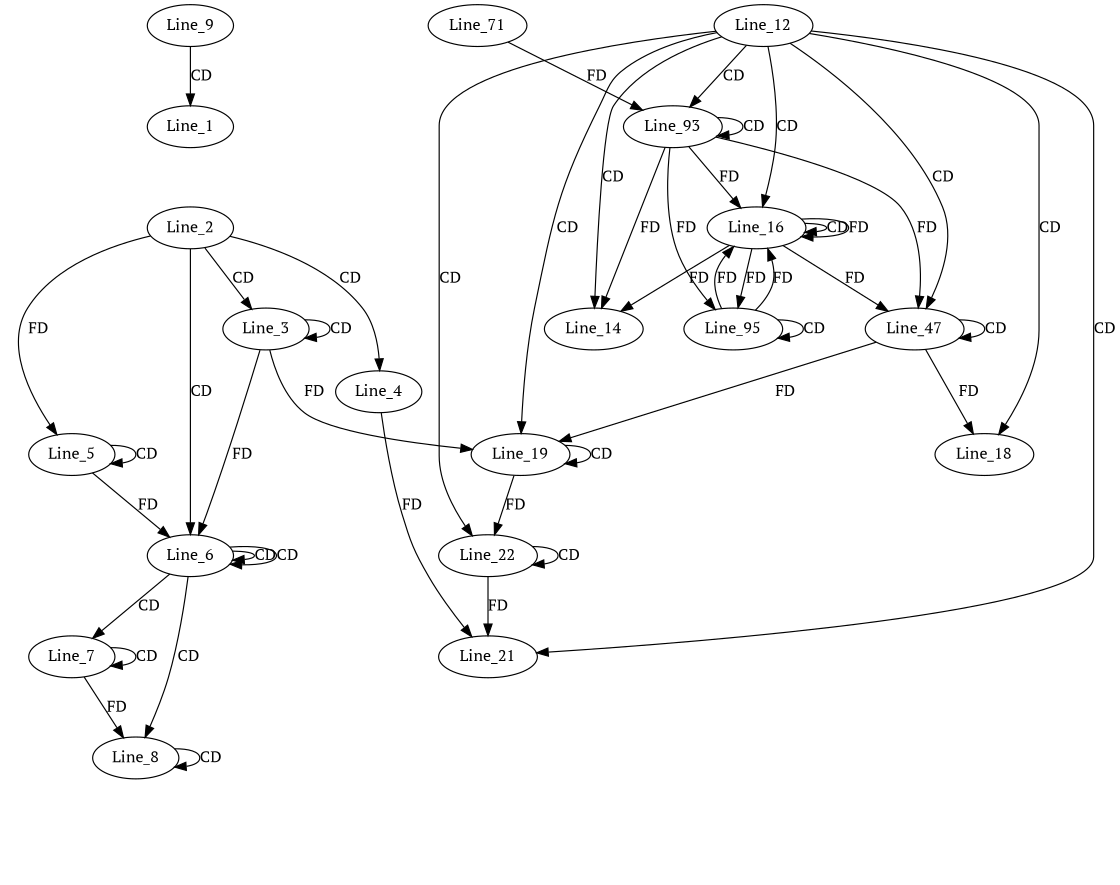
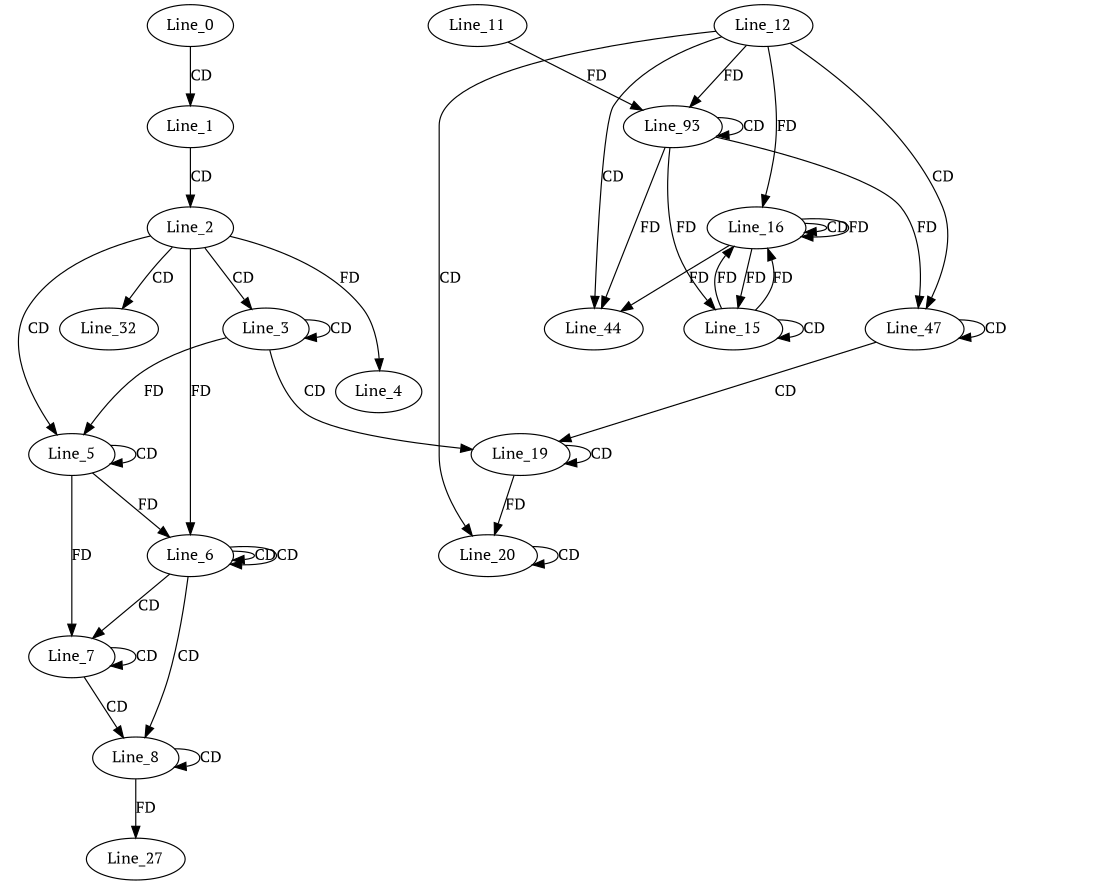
node "Line_9": label "Line_9" -> "Line_0"
node "Line_71": label "Line_71" -> "Line_11"
edge "Line_12" -> "Line_93": label "CD" -> "FD"
edge "Line_12" -> "Line_16": label "CD" -> "FD"
edge "Line_1" -> "Line_2": added, label "CD"
edge "Line_93" -> "Line_16": removed, label "FD"
edge "Line_12" -> "Line_19": removed, label "CD"
edge "Line_16" -> "Line_47": removed, label "FD"
edge "Line_2" -> "Line_4": label "CD" -> "FD"
edge "Line_2" -> "Line_5": label "FD" -> "CD"
node "Line_32": added
node "Line_14": label "Line_14" -> "Line_44"
node "Line_95": label "Line_95" -> "Line_15"
edge "Line_2" -> "Line_6": label "CD" -> "FD"
edge "Line_3" -> "Line_19": label "FD" -> "CD"
edge "Line_47" -> "Line_19": label "FD" -> "CD"
edge "Line_3" -> "Line_6": now "Line_3" -> "Line_5"
node "Line_18": removed
edge "Line_5" -> "Line_7": added, label "FD"
node "Line_22": label "Line_22" -> "Line_20"
node "Line_21": removed
edge "Line_7" -> "Line_8": label "FD" -> "CD"
node "Line_27": added
